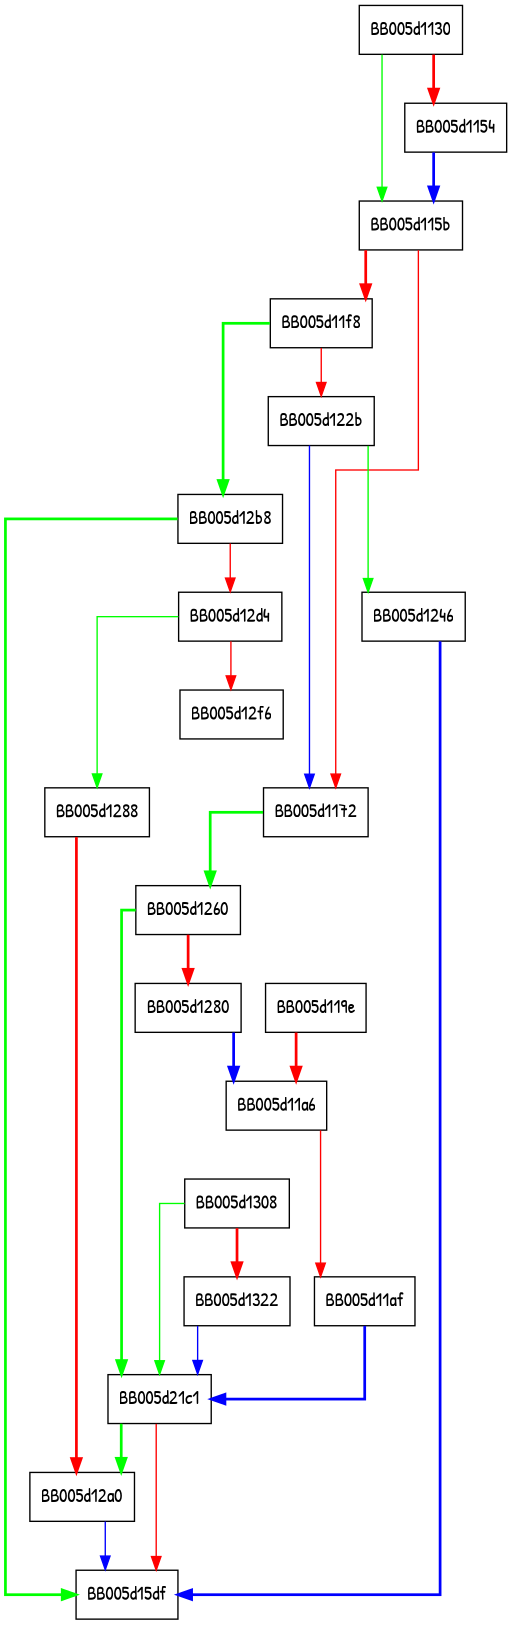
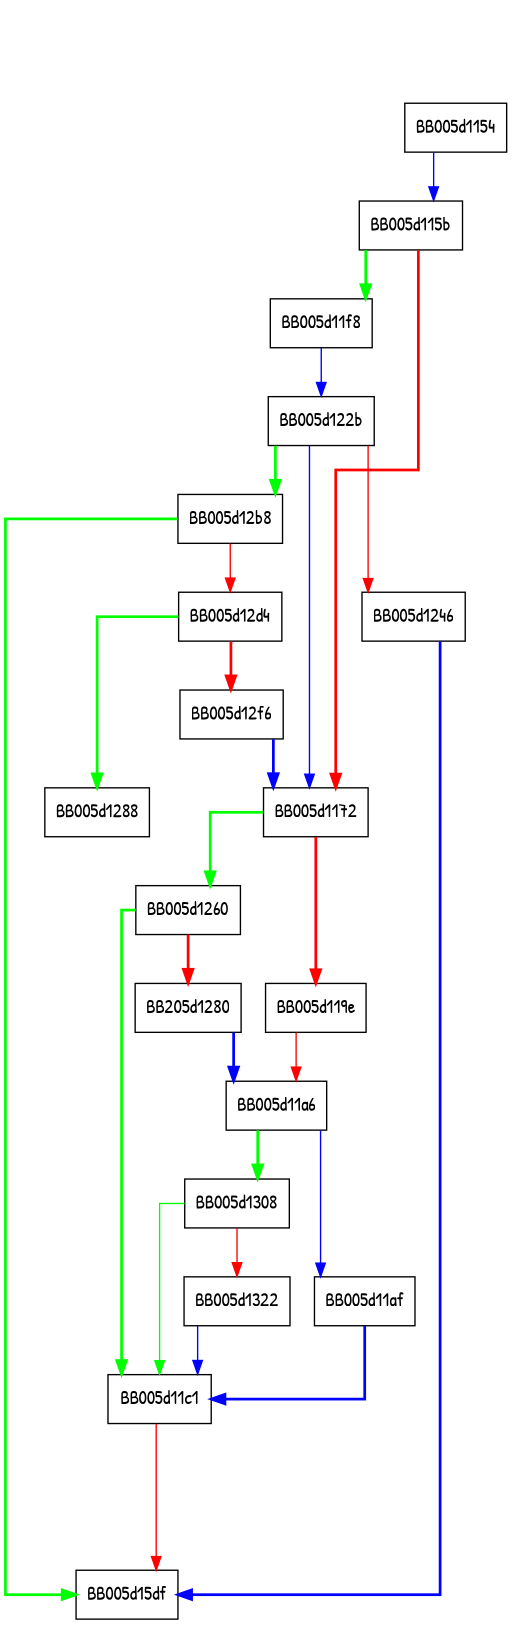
node "BB005d1130": removed
edge "BB005d1154" -> "BB005d115b": style bold -> solid
edge "BB005d115b" -> "BB005d11f8": color red -> green
edge "BB005d11f8" -> "BB005d122b": color red -> blue
edge "BB005d11f8" -> "BB005d12b8": now "BB005d122b" -> "BB005d12b8"
edge "BB005d115b" -> "BB005d1172": style solid -> bold
edge "BB005d122b" -> "BB005d1246": color green -> red
edge "BB005d12d4" -> "BB005d1288": style solid -> bold
edge "BB005d12d4" -> "BB005d12f6": style solid -> bold
edge "BB005d12f6" -> "BB005d1172": added
edge "BB005d1172" -> "BB005d119e": added
node "BB005d1280": label "BB005d1280" -> "BB205d1280"
edge "BB005d119e" -> "BB005d11a6": style bold -> solid
edge "BB005d11a6" -> "BB005d1308": added
edge "BB005d11a6" -> "BB005d11af": color red -> blue
edge "BB005d1308" -> "BB005d1322": style bold -> solid
node "BB005d21c1": label "BB005d21c1" -> "BB005d11c1"
node "BB005d12a0": removed
